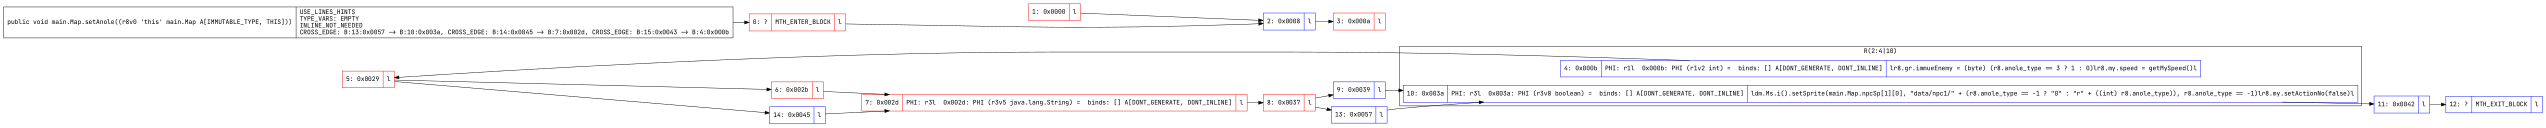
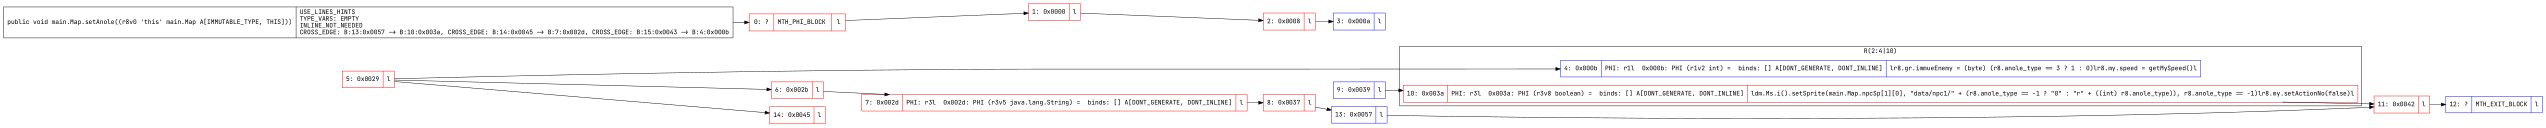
node "0: ?": text "MTH_ENTER_BLOCK" -> "MTH_PHI_BLOCK"
node "2: 0x0008": color blue -> red
node "3: 0x000a": color red -> blue
edge "0: ?" -> "2: 0x0008": now "0: ?" -> "1: 0x0000"
edge "4: 0x000b" -> "5: 0x0029": reversed
node "10: 0x003a": color blue -> red
edge "8: 0x0037" -> "9: 0x0039": removed
node "11: 0x0042": color blue -> red
edge "13: 0x0057" -> "10: 0x003a": now "13: 0x0057" -> "11: 0x0042"
edge "14: 0x0045" -> "7: 0x002d": removed
node "14: 0x0045": color blue -> red
